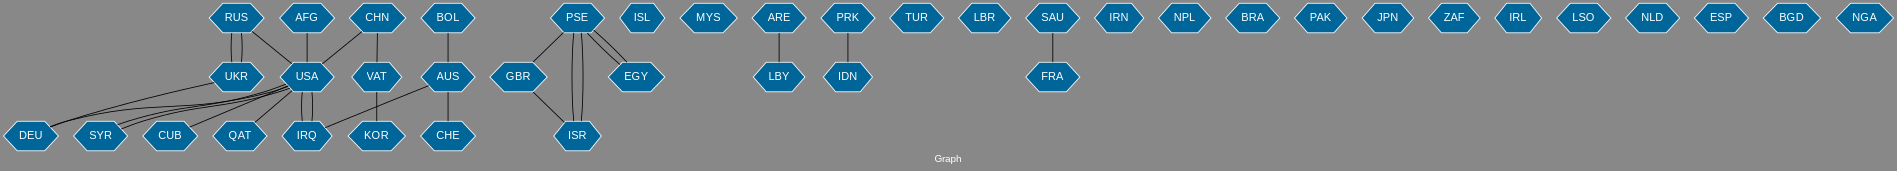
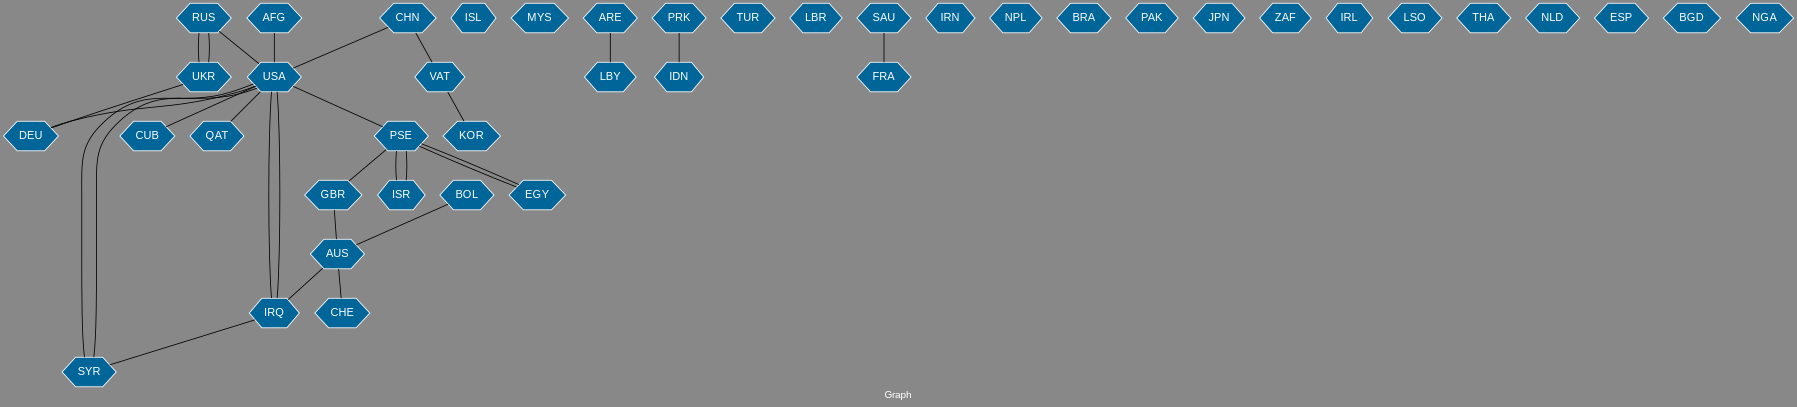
node "THA": added
edge "USA" -- "PSE": added
edge "GBR" -- "ISR": now "GBR" -- "AUS"
edge "IRQ" -- "SYR": added
